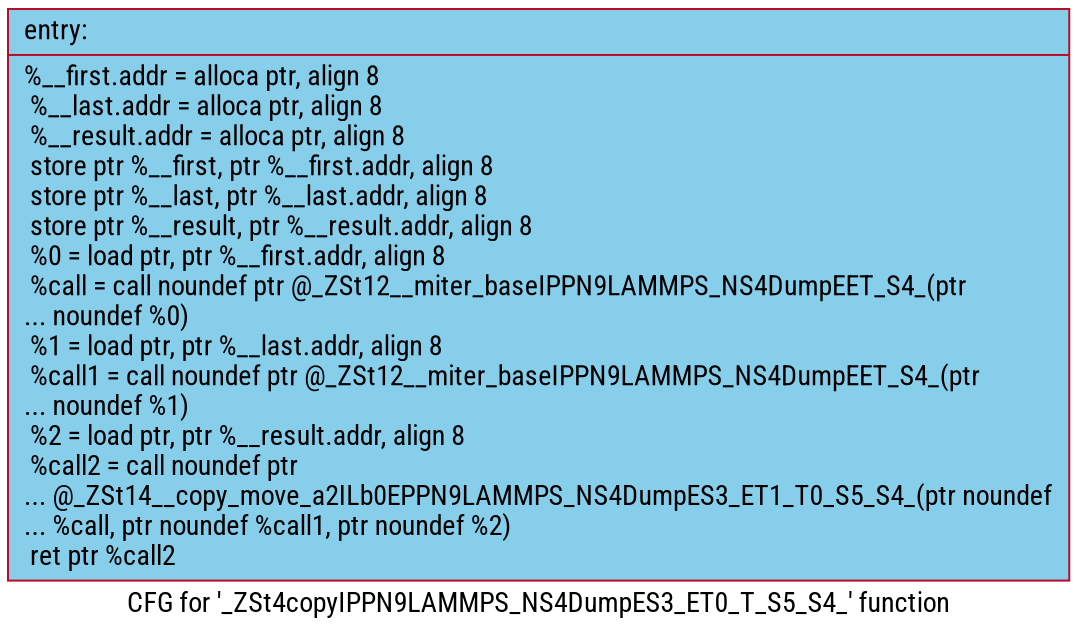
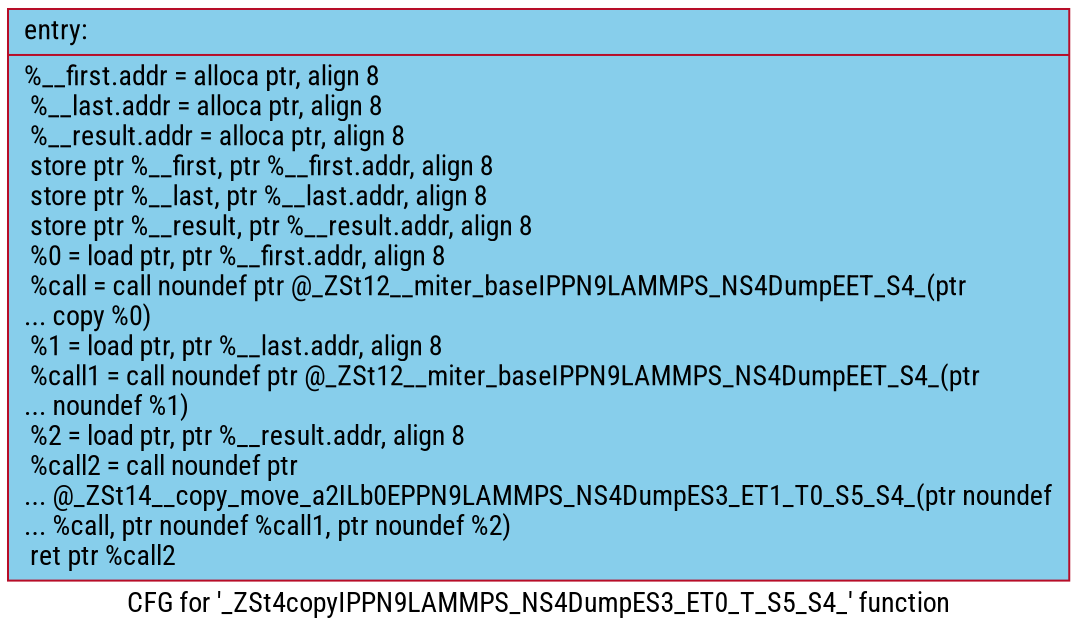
node "entry:": text "... noundef %0)" -> "... copy %0)"
